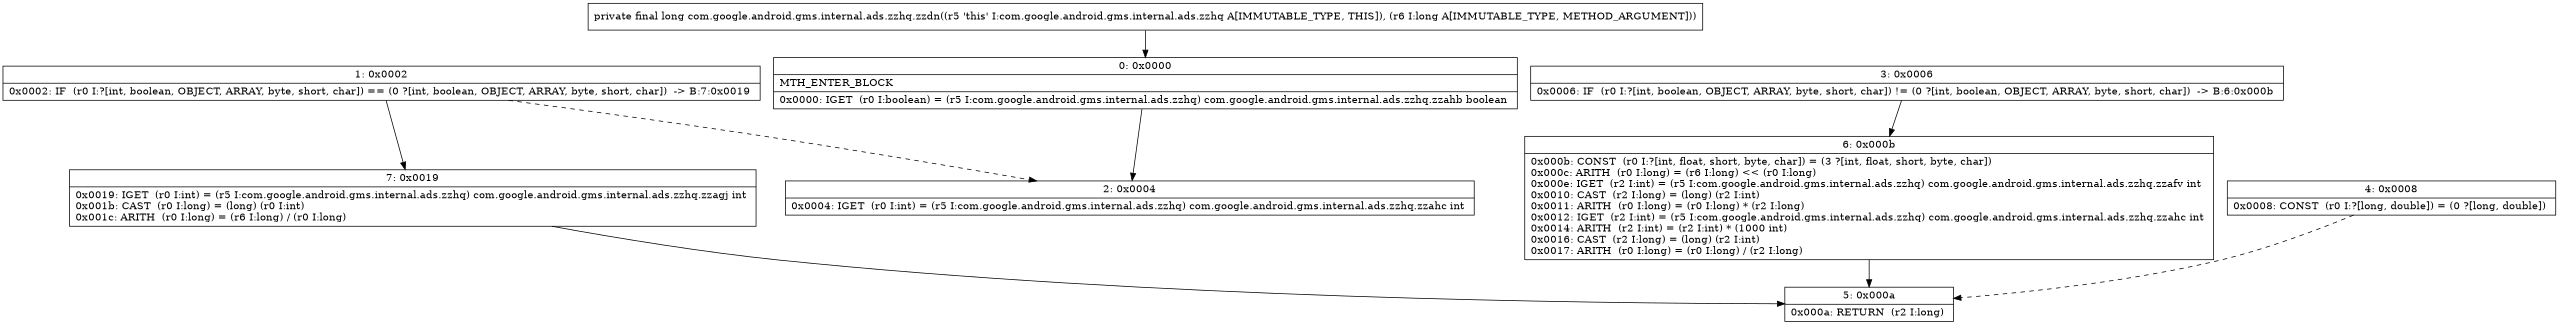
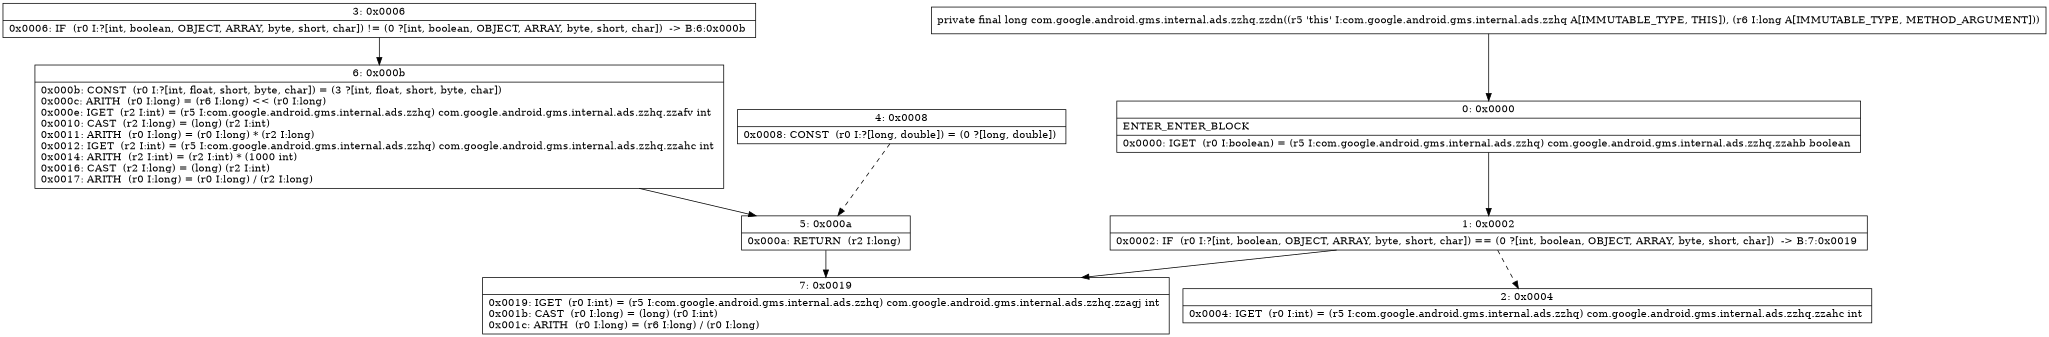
node "0: 0x0000": text "MTH_ENTER_BLOCK" -> "ENTER_ENTER_BLOCK"
edge "0: 0x0000" -> "2: 0x0004": now "0: 0x0000" -> "1: 0x0002"
edge "7: 0x0019" -> "5: 0x000a": reversed
